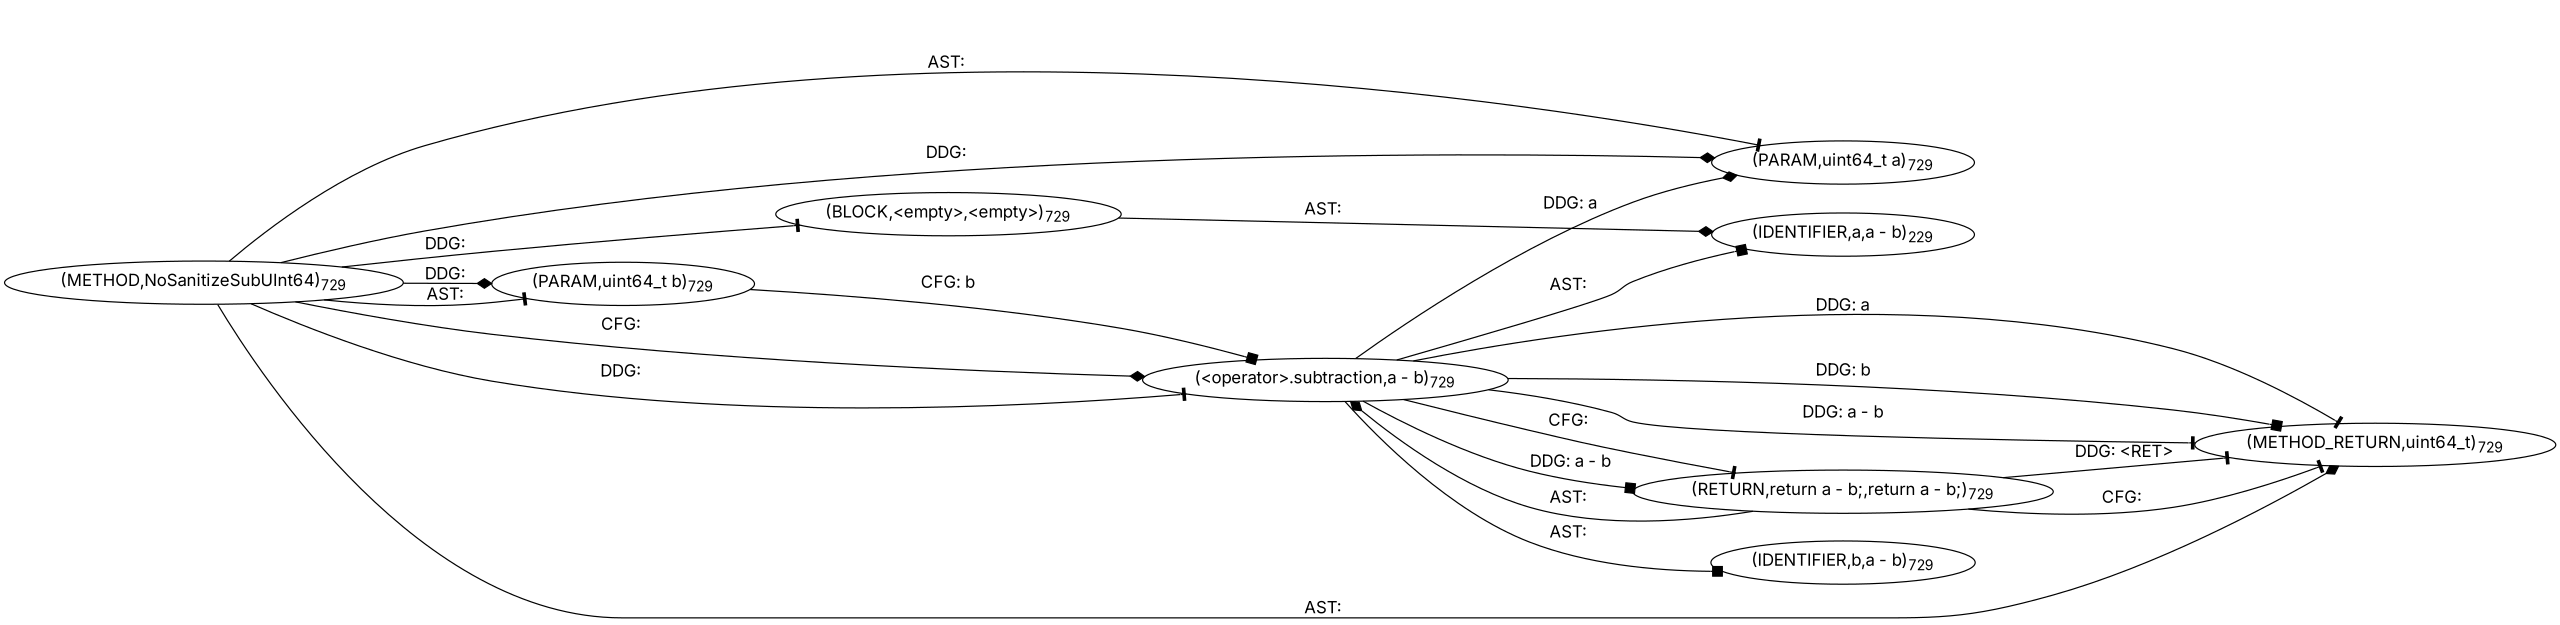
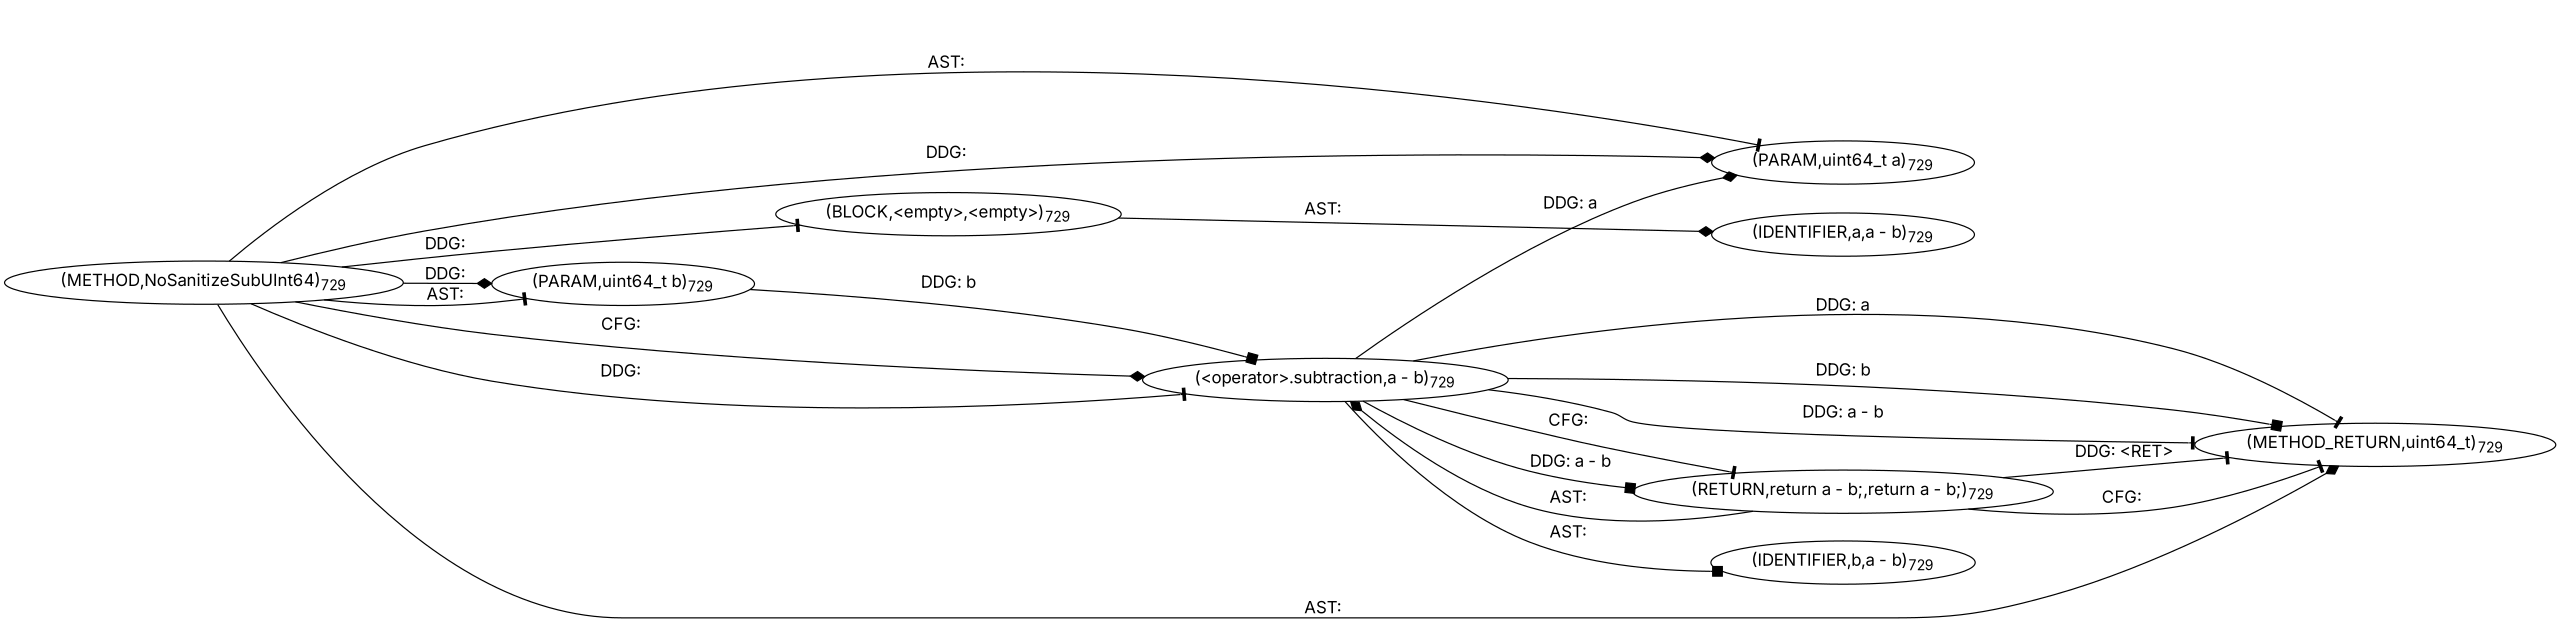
node "(IDENTIFIER,a,a - b)": text "229" -> "729"
edge "(PARAM,uint64_t b)" -> "(<operator>.subtraction,a - b)": label "CFG: b" -> "DDG: b"
edge "(<operator>.subtraction,a - b)" -> "(IDENTIFIER,a,a - b)": removed, label "AST:"
